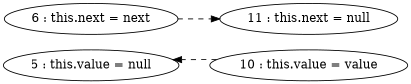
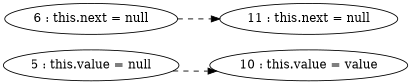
node "6 : this.next = next": label "6 : this.next = next" -> "6 : this.next = null"
edge "10 : this.value = value" -> "5 : this.value = null": reversed
